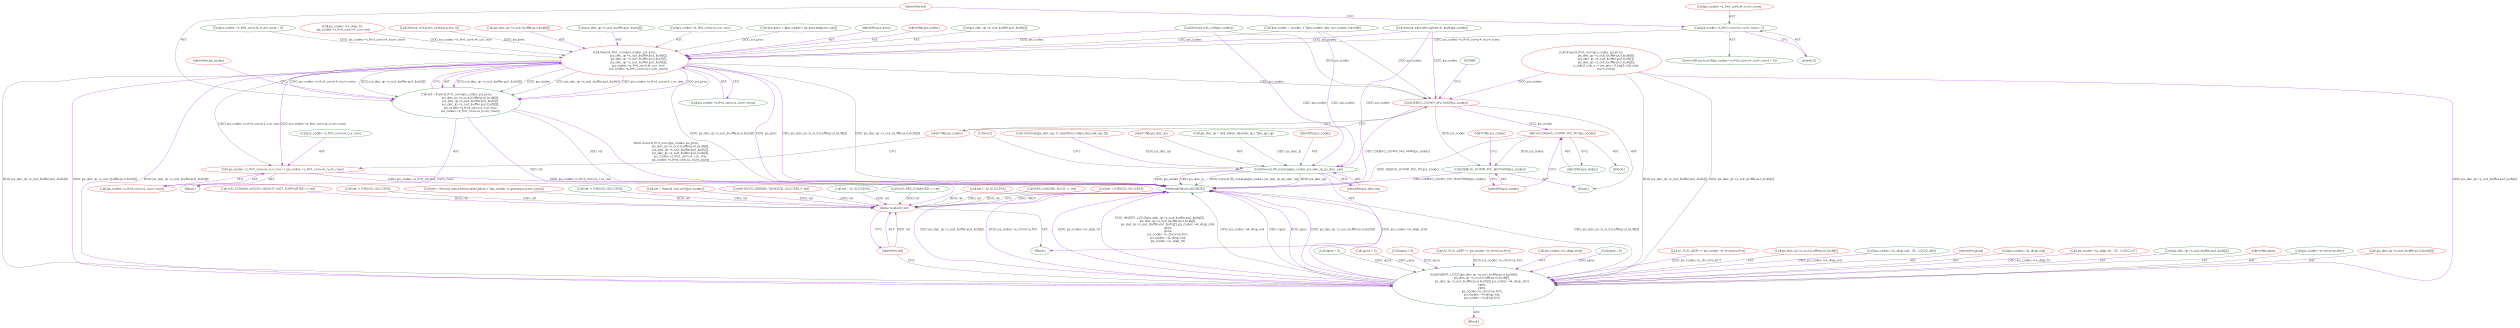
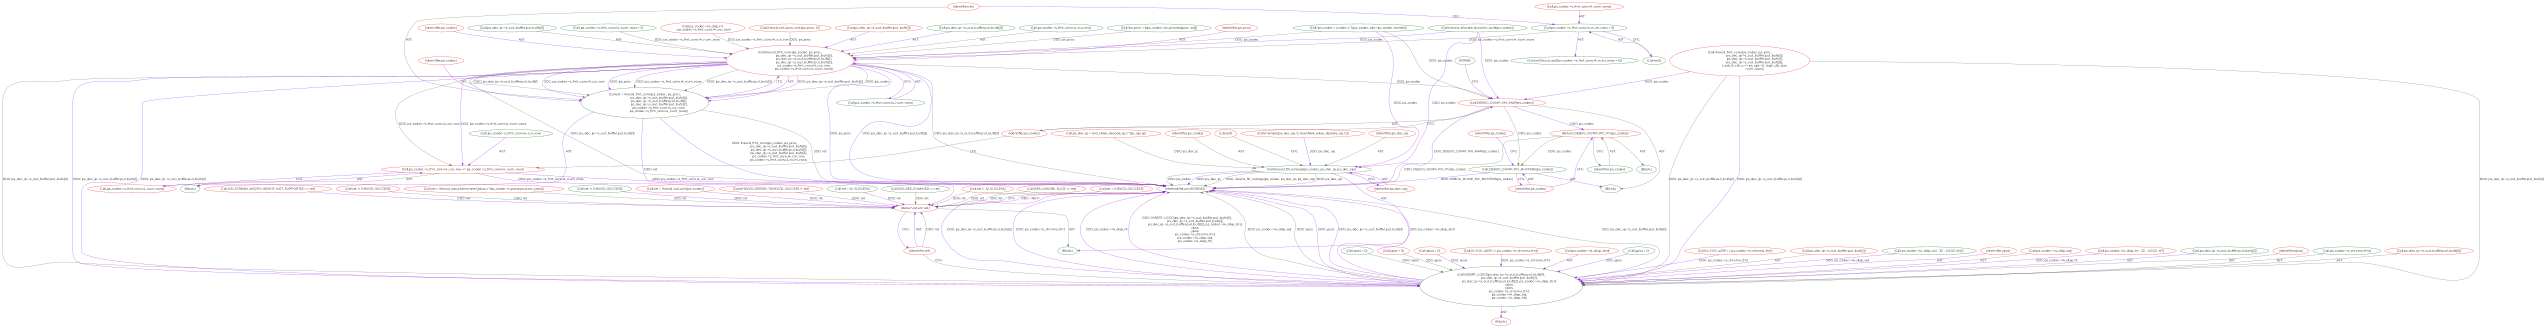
node "(Identifier,ps_proc)": color darkgreen -> red
node "(Call,ihevcd_nal_unit(ps_codec))": removed
node "(Call,ps_dec_ip = (ivd_video_decode_ip_t *)pv_api_ip)": color darkgreen -> red
